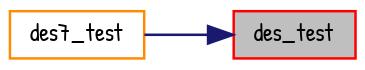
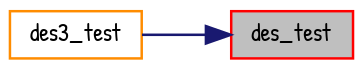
node "des7_test": label "des7_test" -> "des3_test"
